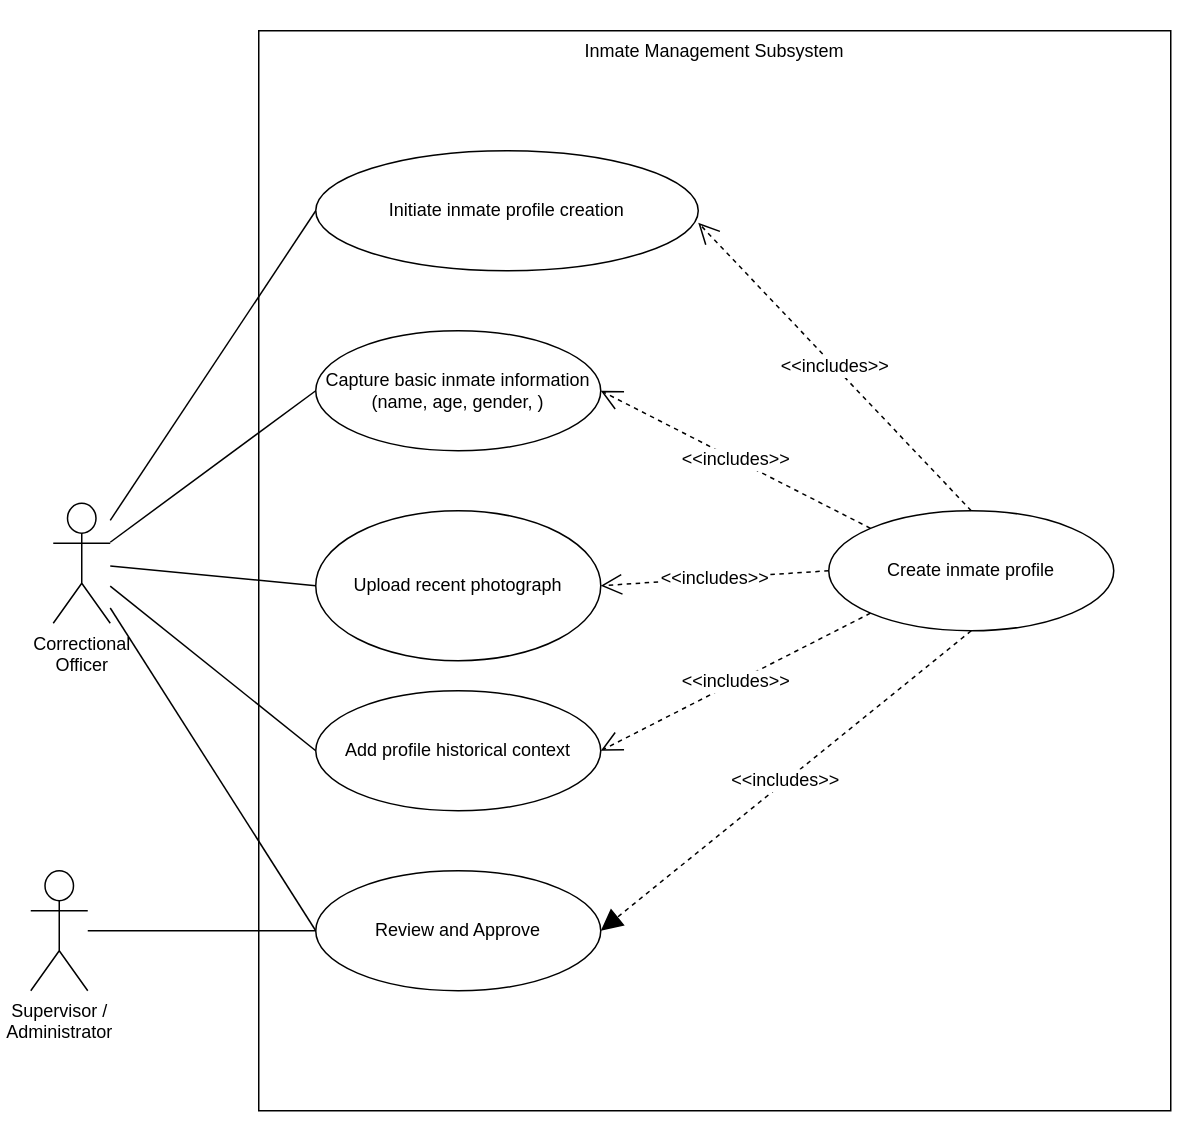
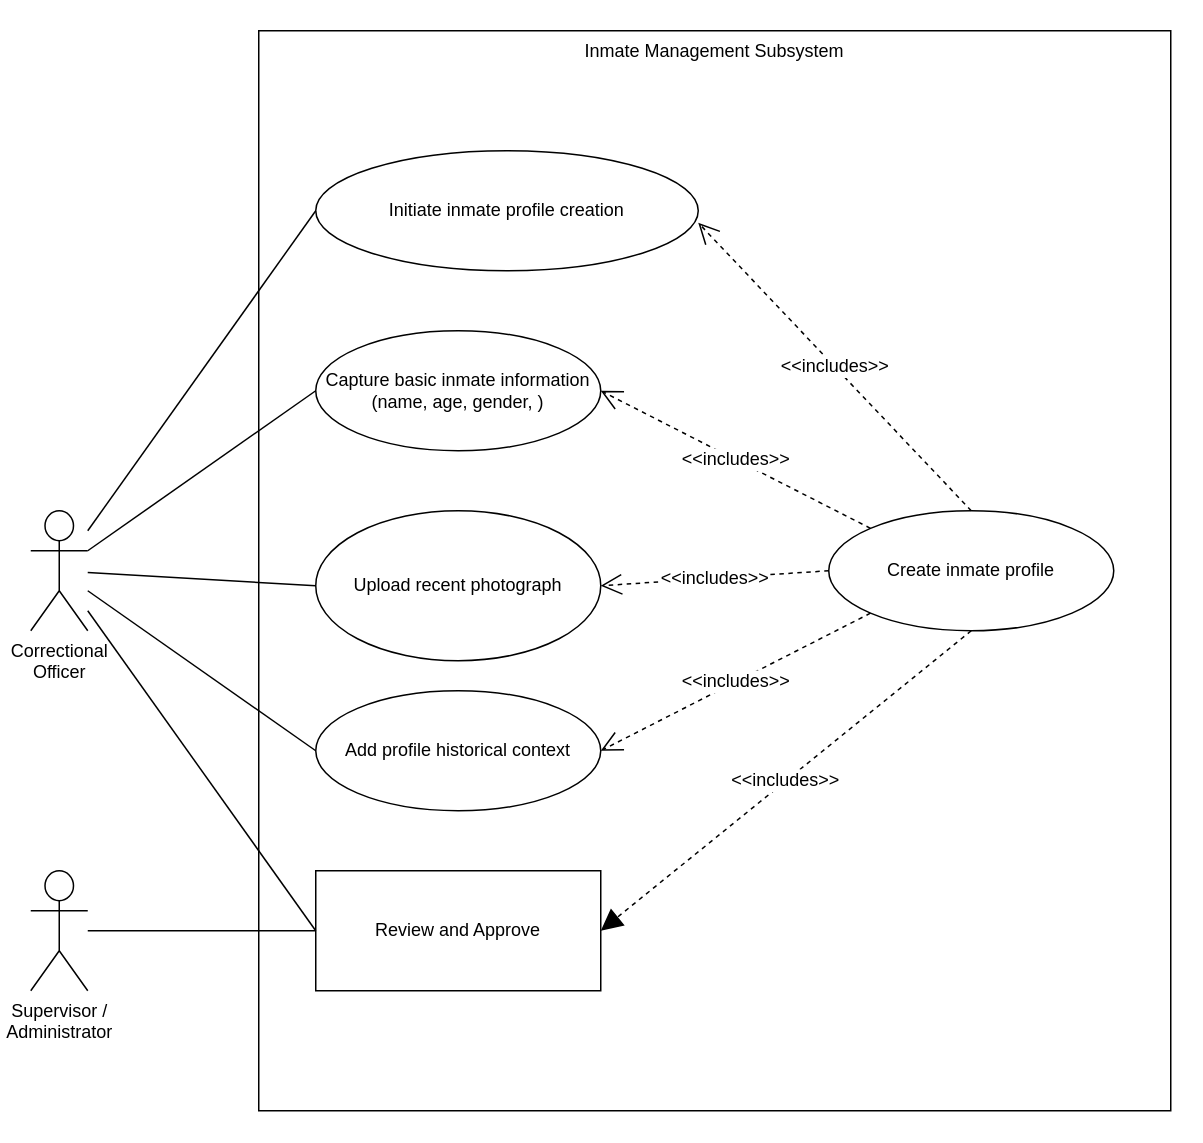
node "CorrectionalOfficer": moved (82, 563) -> (59, 571)
node "Review and Approve": shape ellipse -> rectangle
